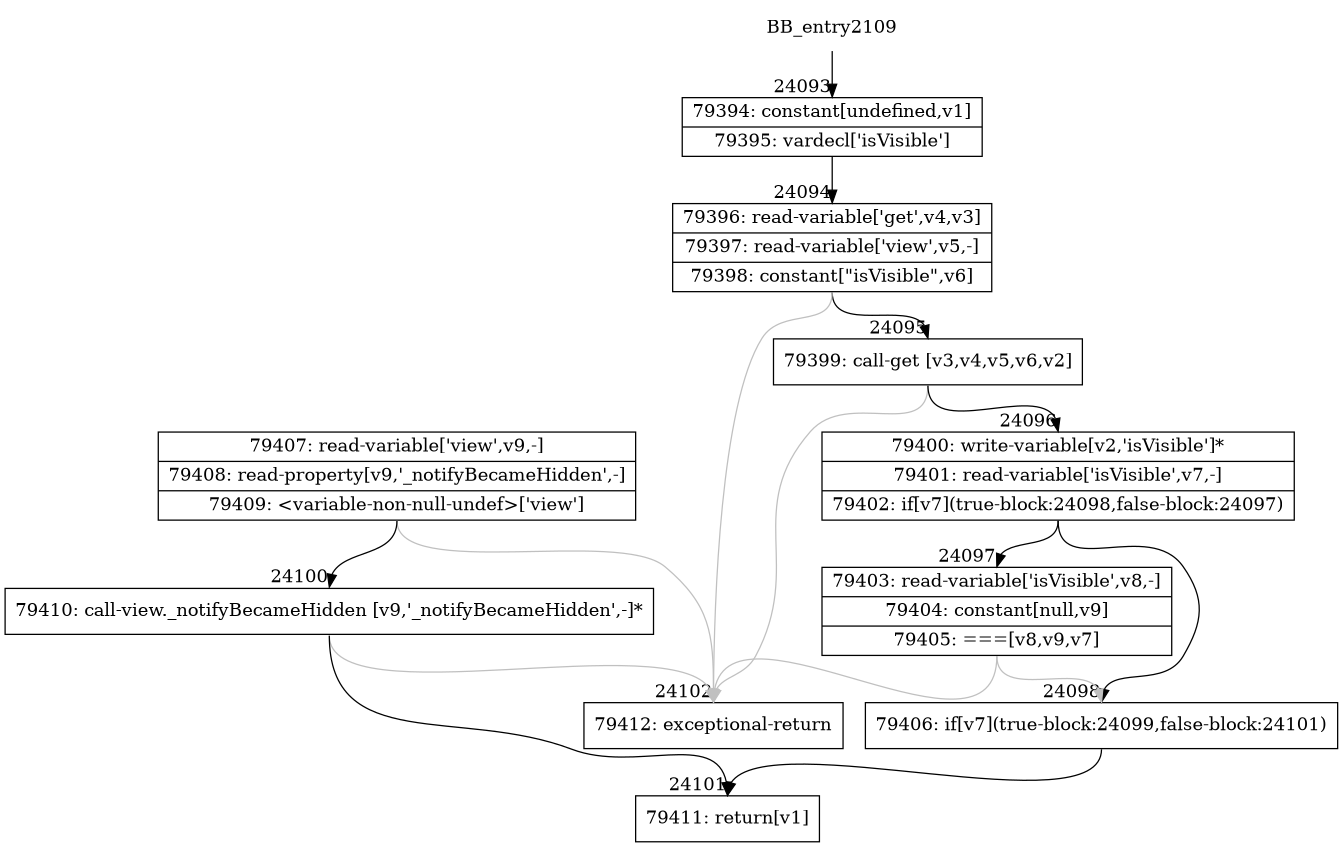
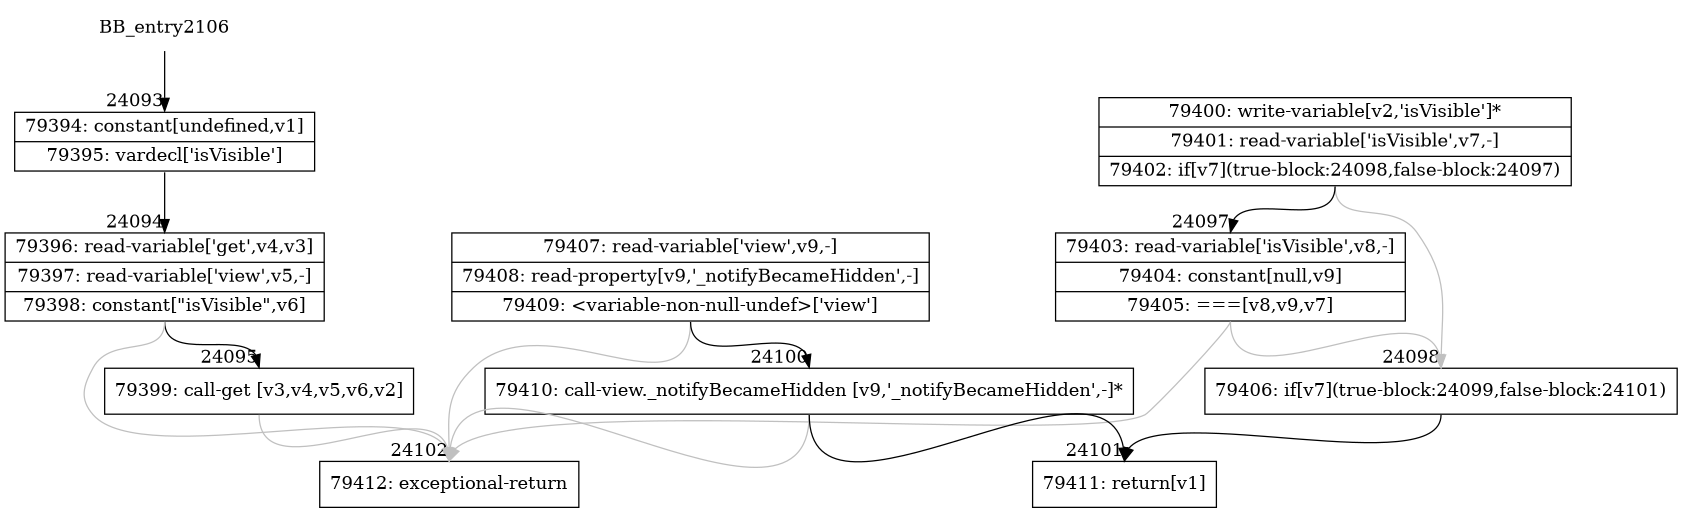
node "BB_entry2109": label "BB_entry2109" -> "BB_entry2106"
edge "79399: call-get [v3,v4,v5,v6,v2]" -> "79400: write-variable[v2,'isVisible']*": removed
edge "79400: write-variable[v2,'isVisible']*" -> "79406: if[v7](true-block:24099,false-block:24101)": color black -> gray
